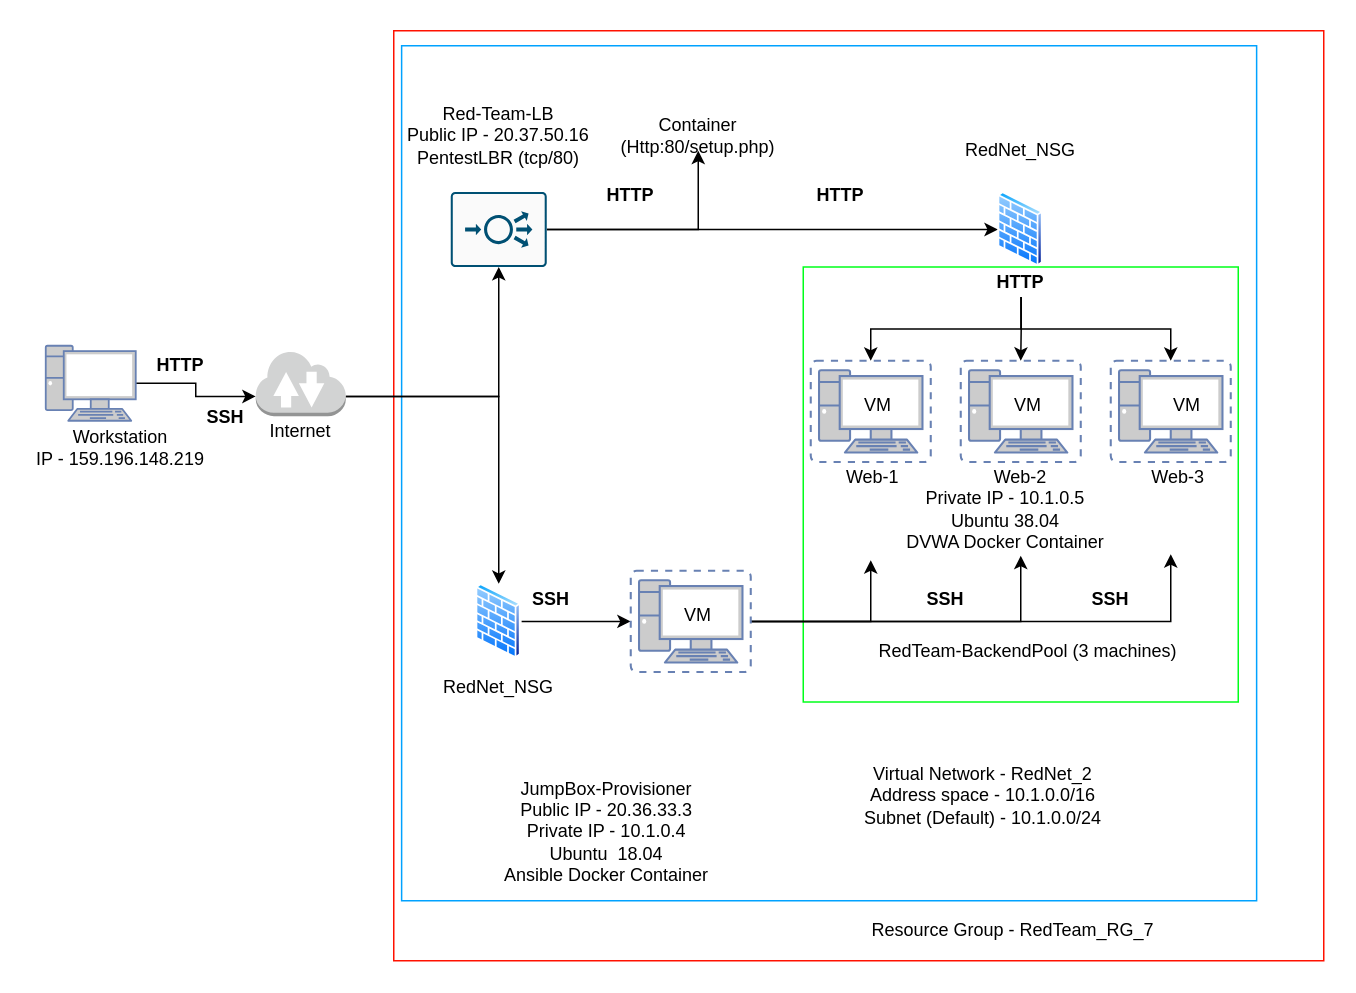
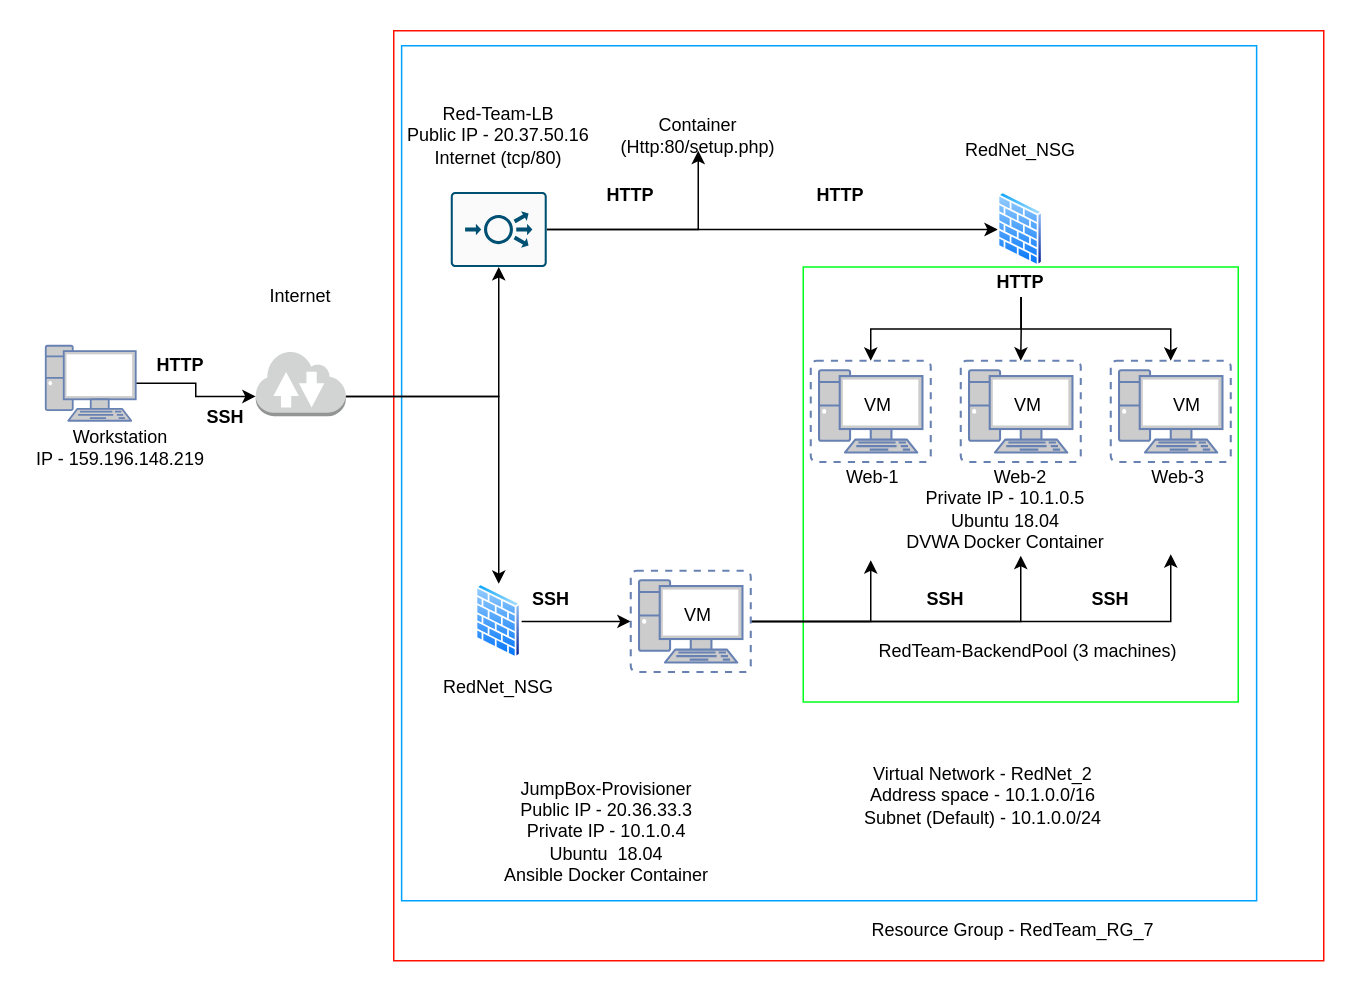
node "Red-Team-LB Public IP - 20.37.50.16 PentestLBR (tcp/80)": label "Red-Team-LB Public IP - 20.37.50.16 PentestLBR (tcp/80)" -> "Red-Team-LB Public IP - 20.37.50.16 Internet (tcp/80)"
node "Internet": moved (301, 431) -> (301, 296)
node "Web-1 Web-2 Web-3 Private IP - 10.1.0.5 Ubuntu 38.04 DVWA Docker Container": label "Web-1 Web-2 Web-3 Private IP - 10.1.0.5 Ubuntu 38.04 DVWA Docker Container" -> "Web-1 Web-2 Web-3 Private IP - 10.1.0.5 Ubuntu 18.04 DVWA Docker Container"
